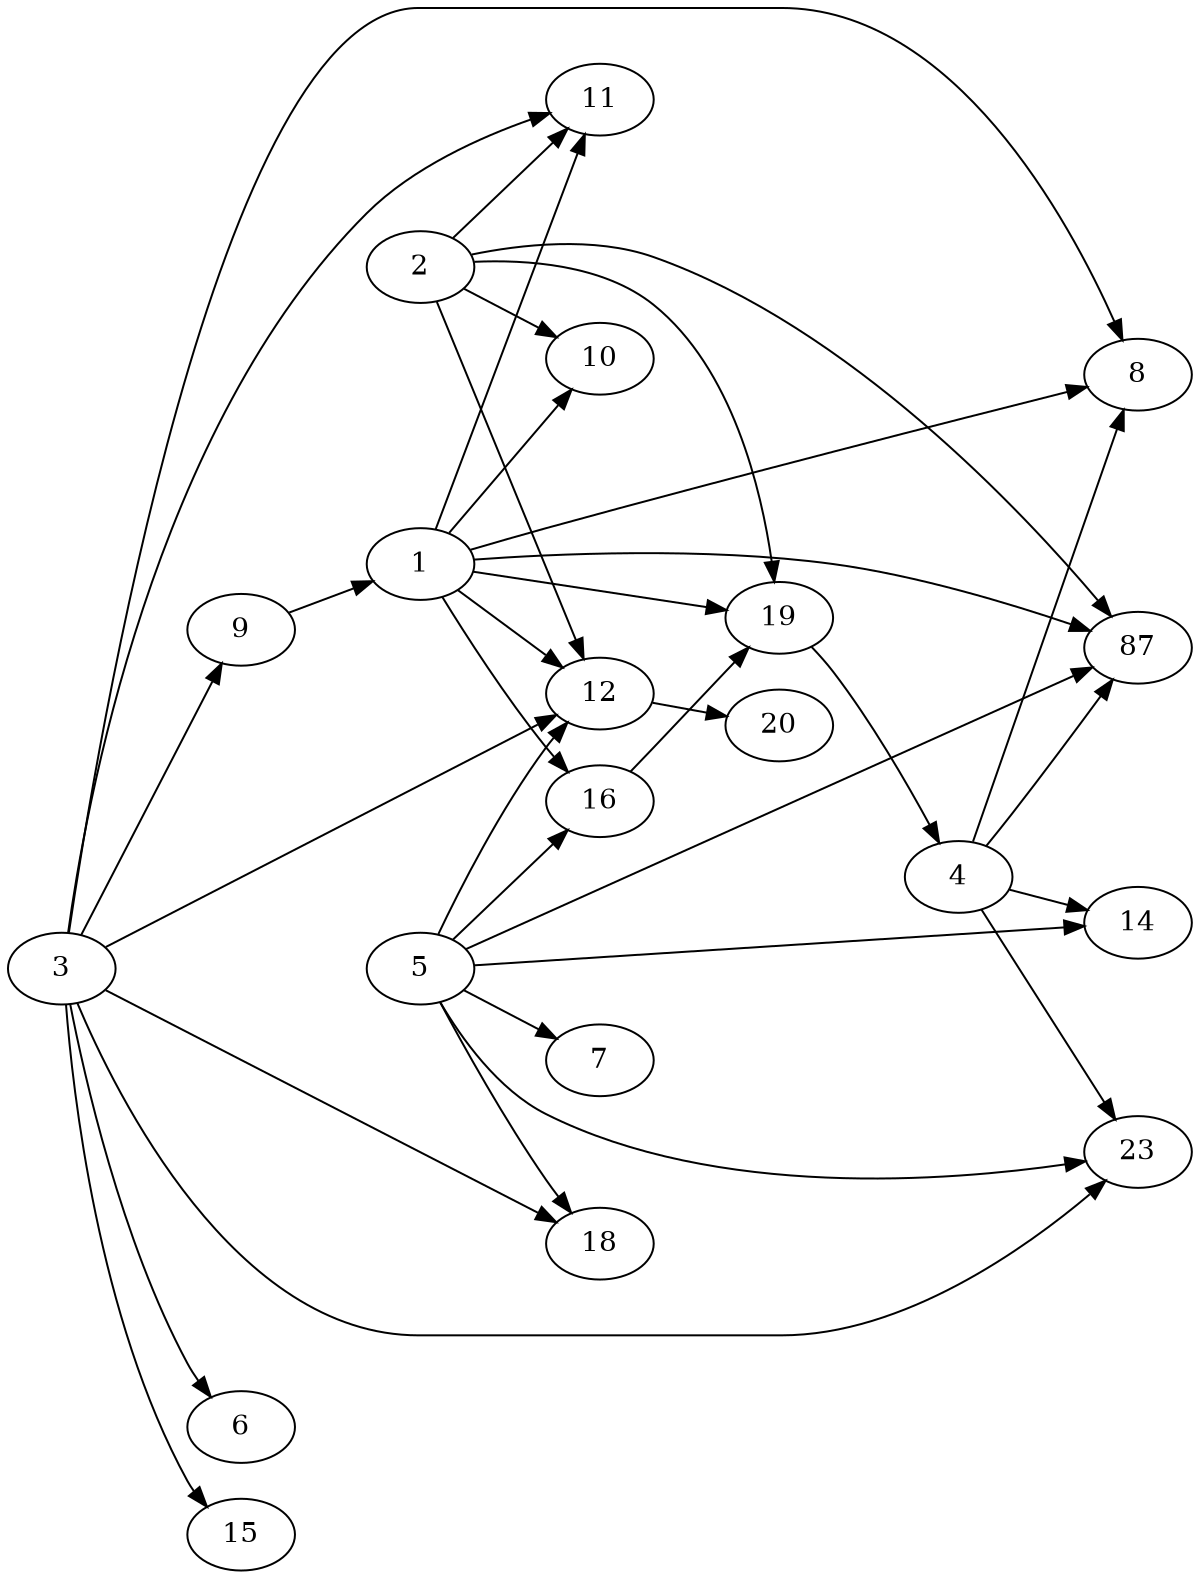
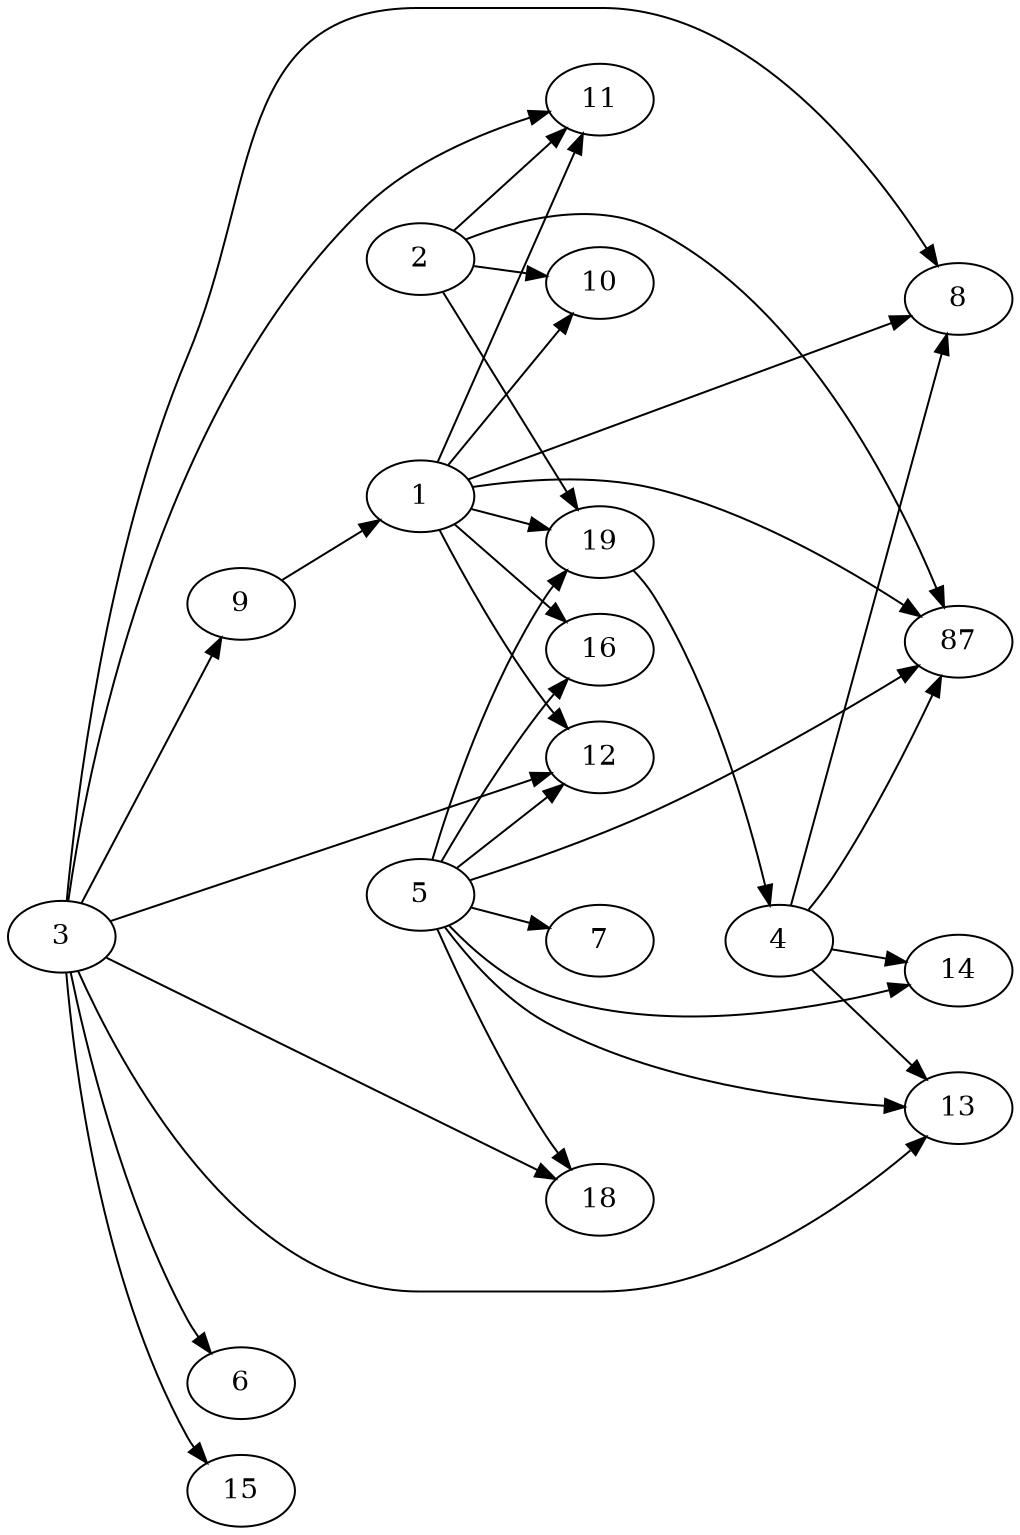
edge "2" -> "12": removed
edge "16" -> "19": now "5" -> "19"
node "20": removed
node "23": label "23" -> "13"
